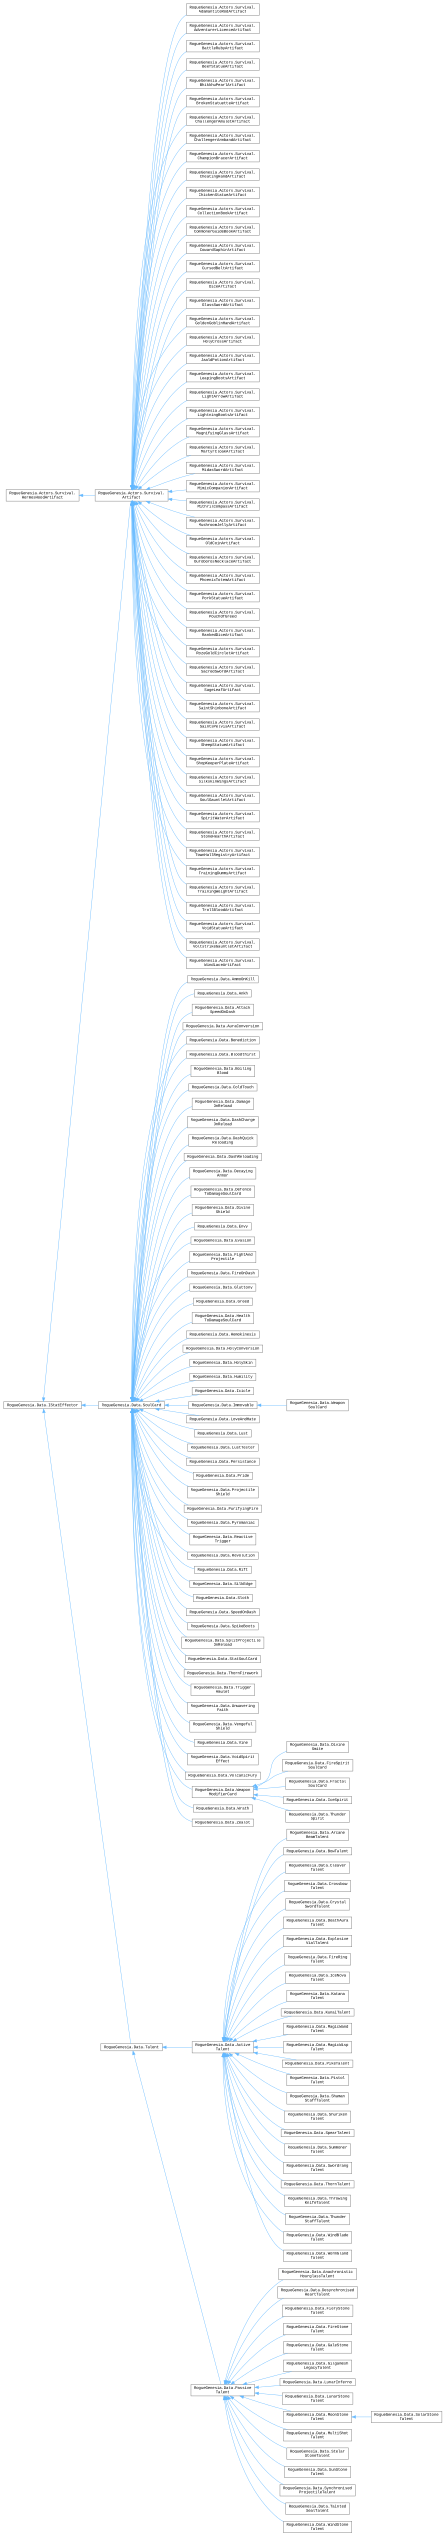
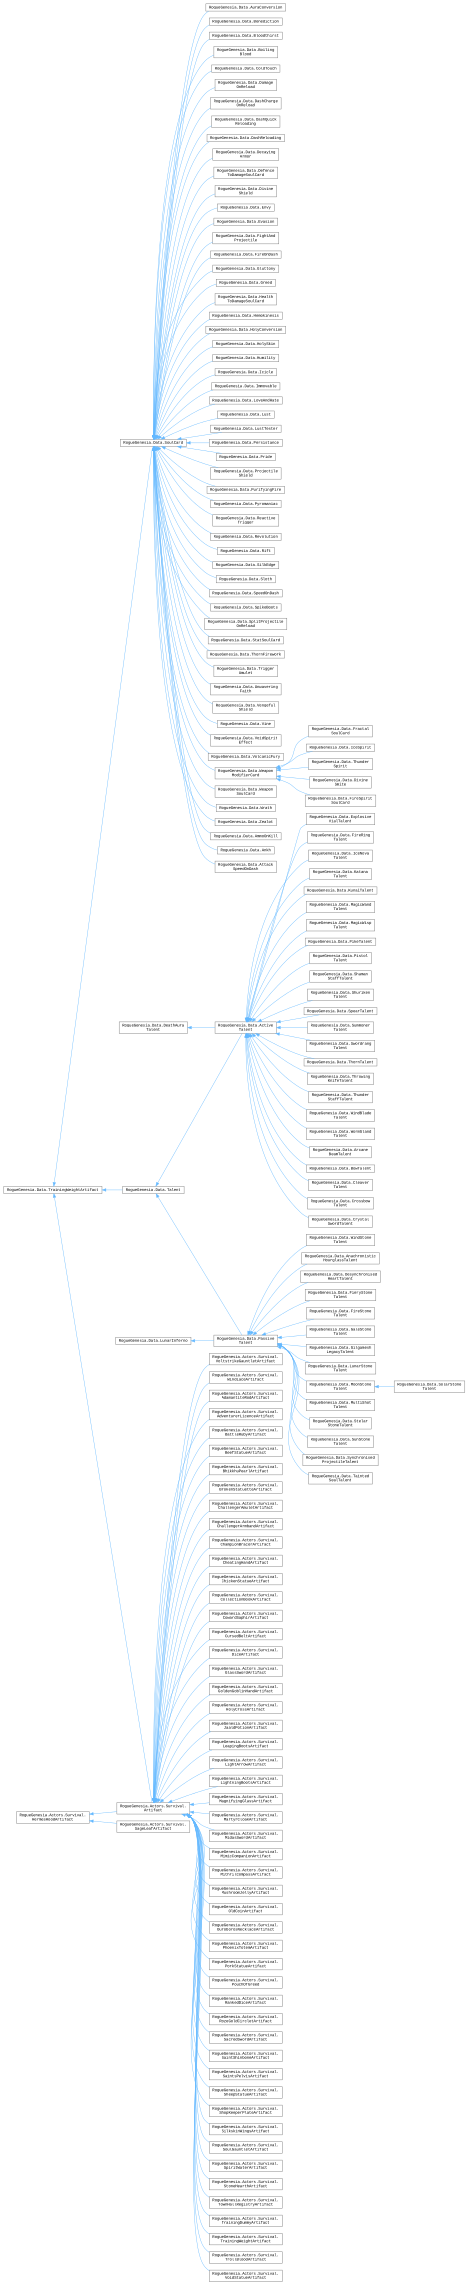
node "RogueGenesia.Actors.Survival. CommonerGuideBookArtifact": removed
edge "RogueGenesia.Actors.Survival. SageLeafArtifact" -> "RogueGenesia.Actors.Survival. Artifact": now "RogueGenesia.Actors.Survival. SageLeafArtifact" -> "RogueGenesia.Actors.Survival. HermesHoodArtifact"
node "RogueGenesia.Data.IStatEffector": label "RogueGenesia.Data.IStatEffector" -> "RogueGenesia.Data.TrainingWeightArtifact"
edge "RogueGenesia.Data.Weapon SoulCard" -> "RogueGenesia.Data.Immovable": now "RogueGenesia.Data.Weapon SoulCard" -> "RogueGenesia.Data.SoulCard"
edge "RogueGenesia.Data.DeathAura Talent" -> "RogueGenesia.Data.Active Talent": reversed
edge "RogueGenesia.Data.LunarInferno" -> "RogueGenesia.Data.Passive Talent": reversed
